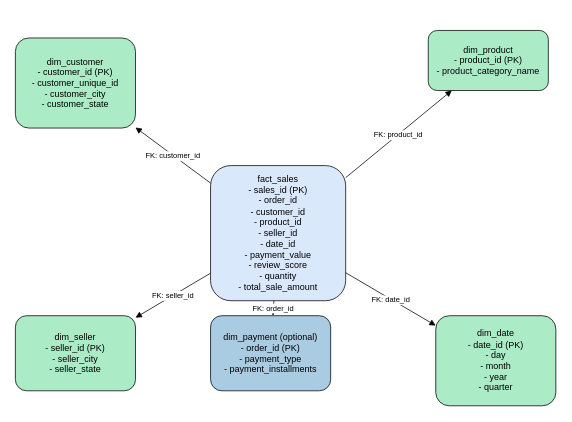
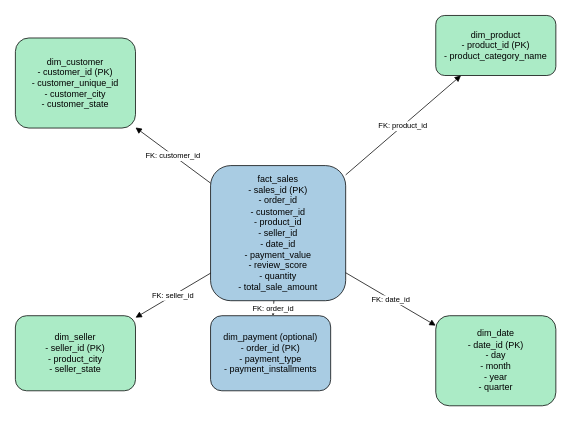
node "dim_product - product_id (PK) - product_category_name": moved (488, 60) -> (495, 45)
node "fact_sales - sales_id (PK) - order_id - customer_id - product_id - seller_id - date_id - payment_value - review_score - quantity - total_sale_amount": fillcolor #dae8fc -> #a9cce3
node "dim_seller - seller_id (PK) - seller_city - seller_state": label "dim_seller - seller_id (PK) - seller_city - seller_state" -> "dim_seller - seller_id (PK) - product_city - seller_state"
